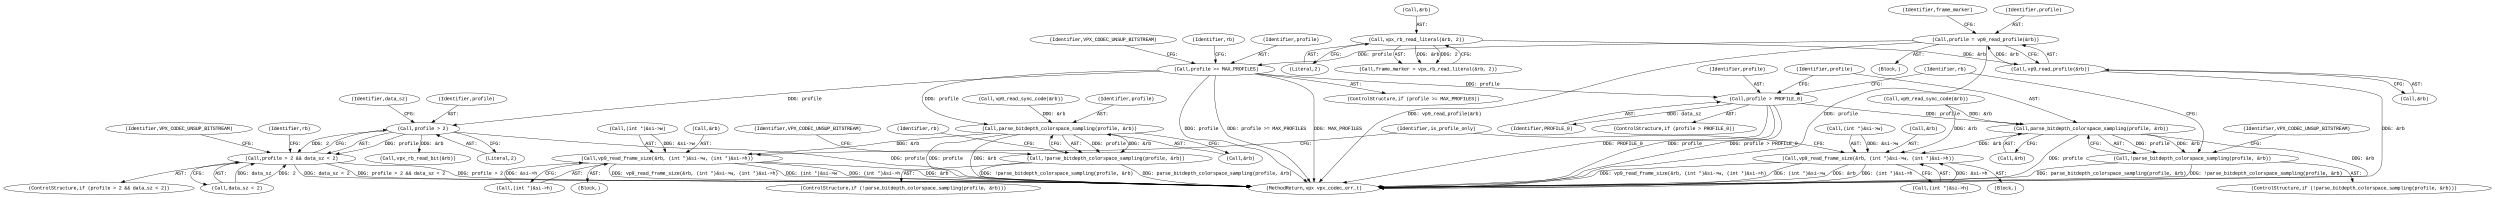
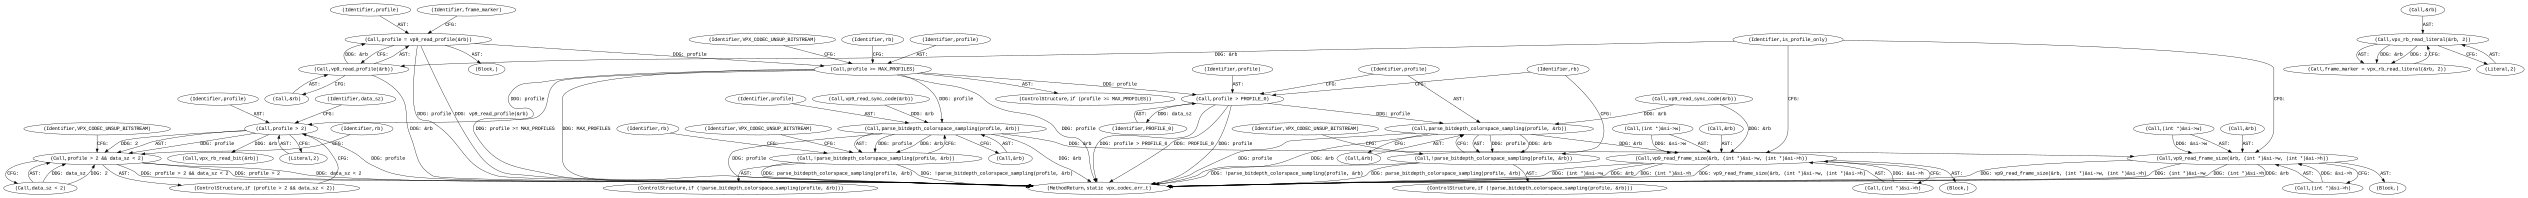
edge "(Call,vpx_rb_read_literal(&rb, 2))" -> "(Call,vp9_read_profile(&rb))": now "(Identifier,is_profile_only)" -> "(Call,vp9_read_profile(&rb))"
node "(ControlStructure,if (profile > PROFILE_0))": removed
edge "(Call,profile > 2 && data_sz < 2)" -> "(Call,profile > 2)": now "(ControlStructure,if (profile > 2 && data_sz < 2))" -> "(Call,profile > 2)"
node "(MethodReturn,vpx vpx_codec_err_t)": label "(MethodReturn,vpx vpx_codec_err_t)" -> "(MethodReturn,static vpx_codec_err_t)"
